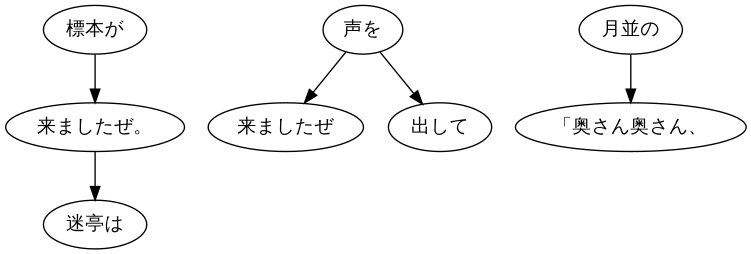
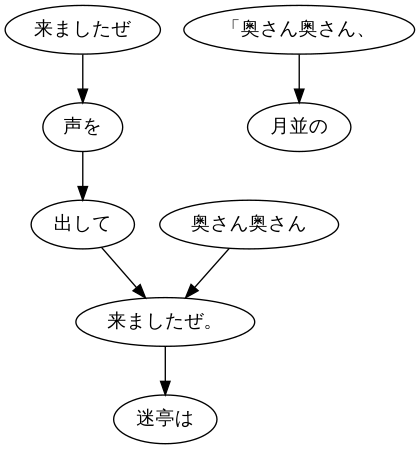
node "標本が": label "標本が" -> "奥さん奥さん"
edge "声を" -> "来ましたぜ": reversed
edge "月並の" -> "「奥さん奥さん、": reversed
edge "出して" -> "来ましたぜ。": added
